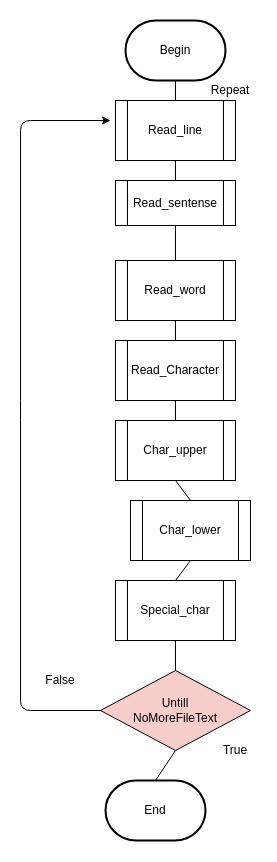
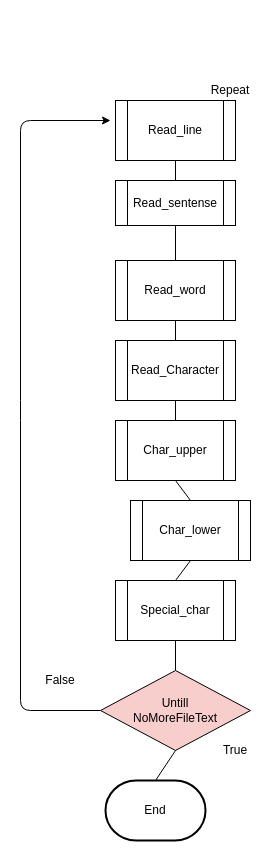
node "Begin": removed
edge "Begin" -- "Read_line": removed
